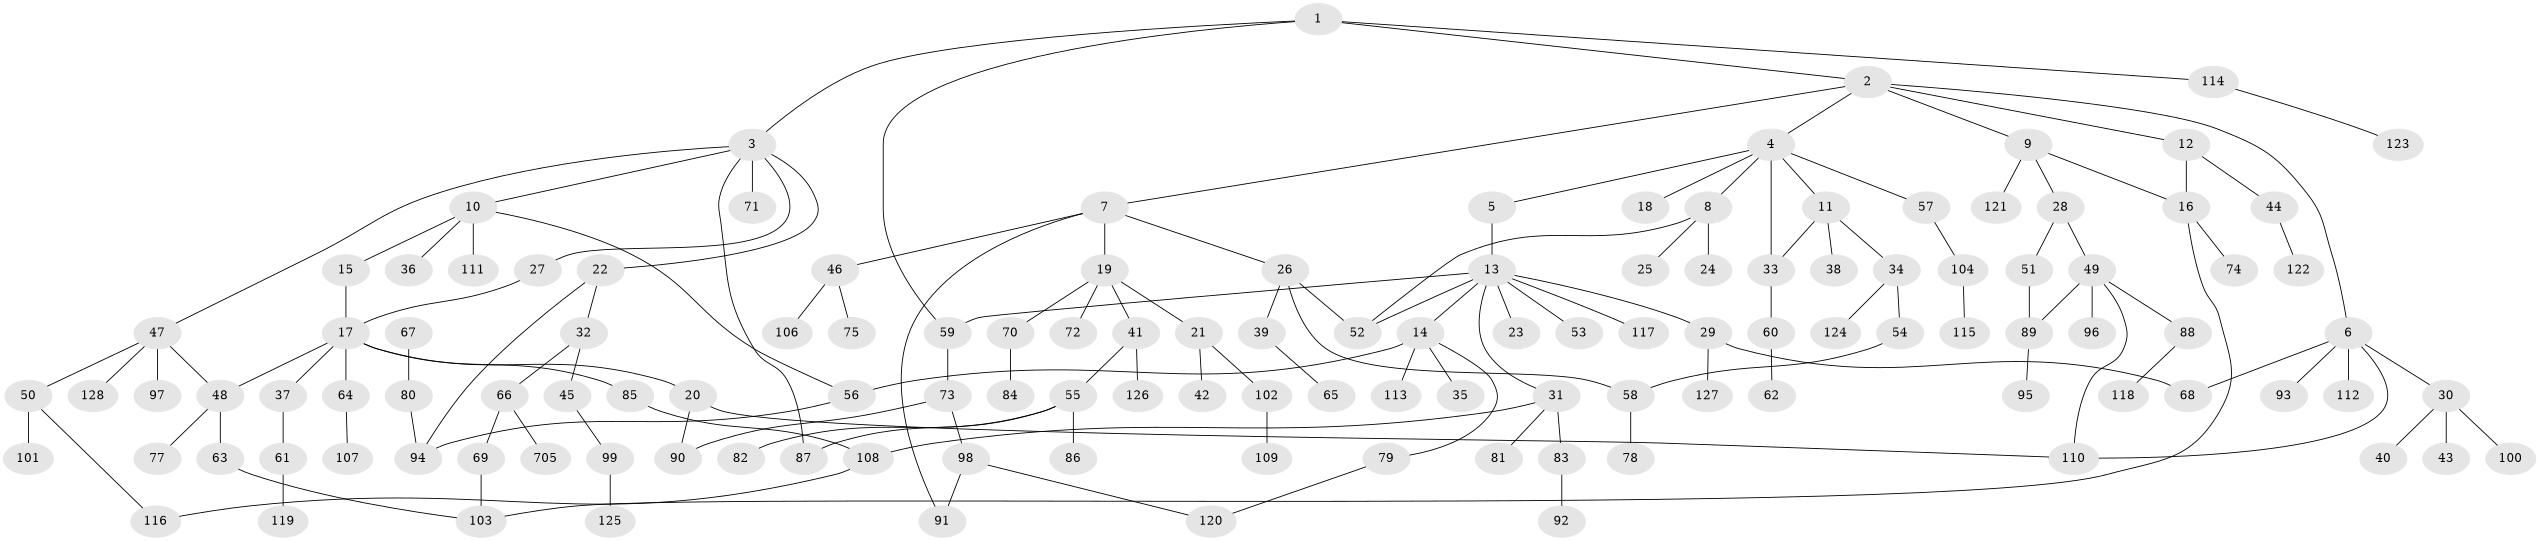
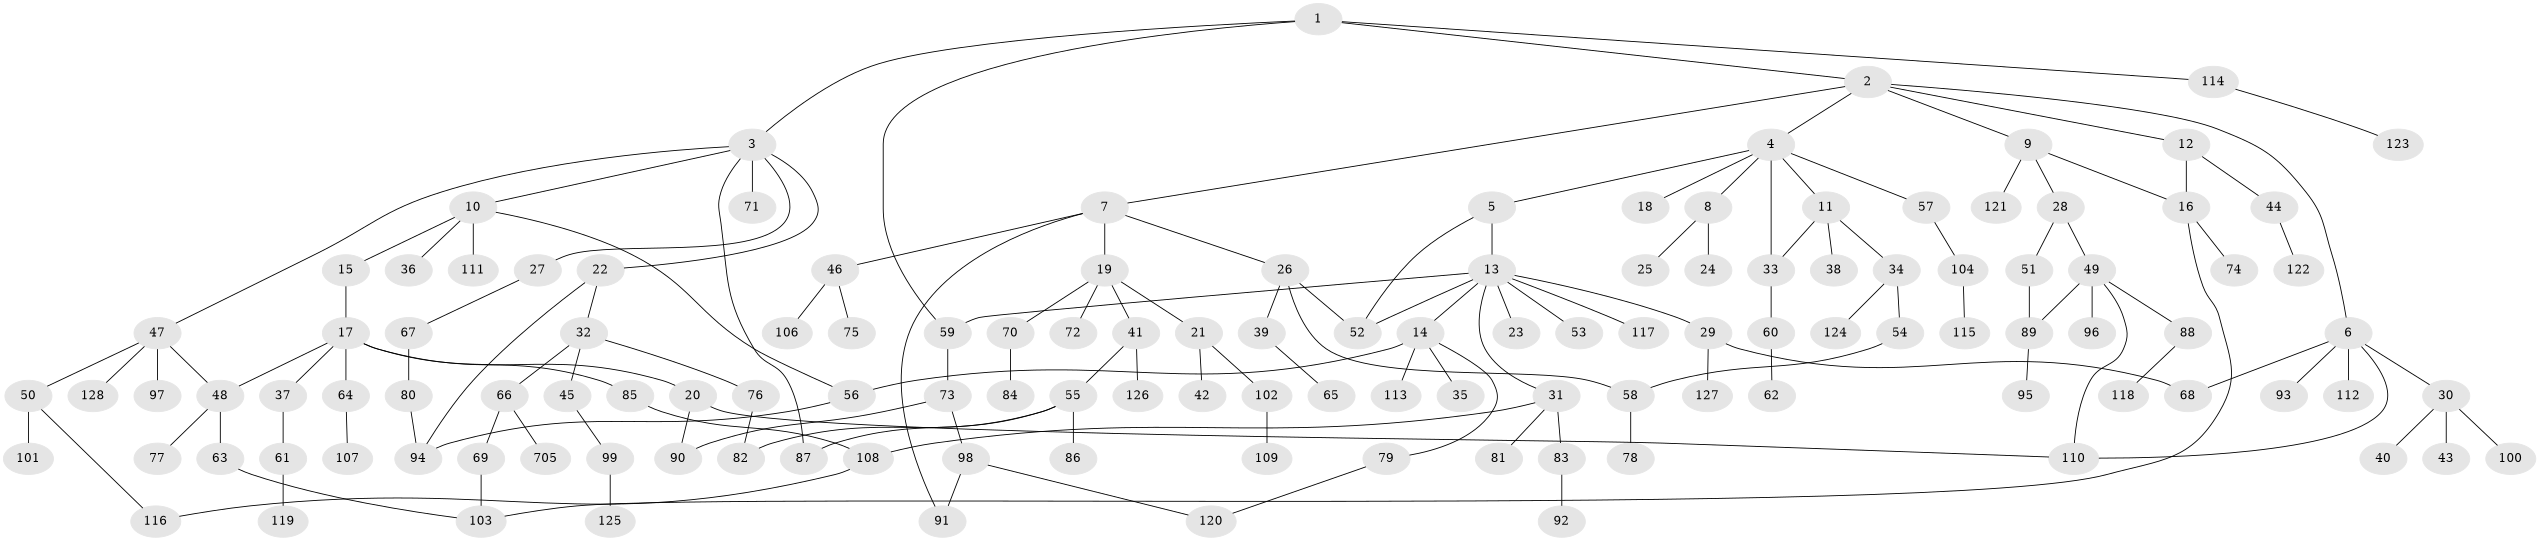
edge "8" -- "52": now "5" -- "52"
edge "27" -- "17": now "27" -- "67"
node "76": added
